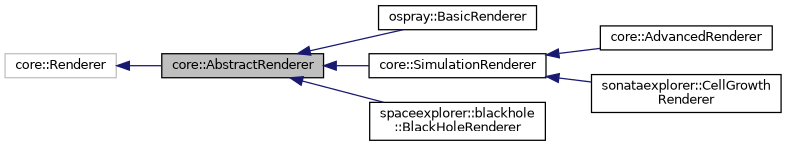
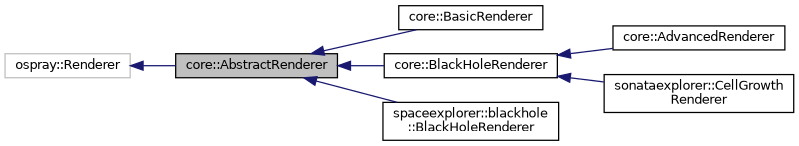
node "ospray::BasicRenderer": label "ospray::BasicRenderer" -> "core::BasicRenderer"
node "core::Renderer": label "core::Renderer" -> "ospray::Renderer"
node "core::SimulationRenderer": label "core::SimulationRenderer" -> "core::BlackHoleRenderer"
